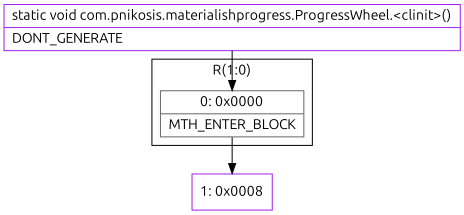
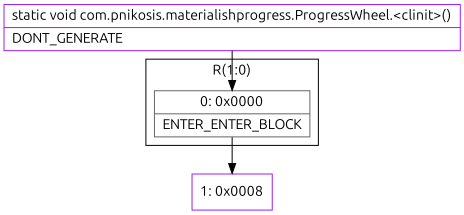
node "0: 0x0000": text "MTH_ENTER_BLOCK" -> "ENTER_ENTER_BLOCK"
